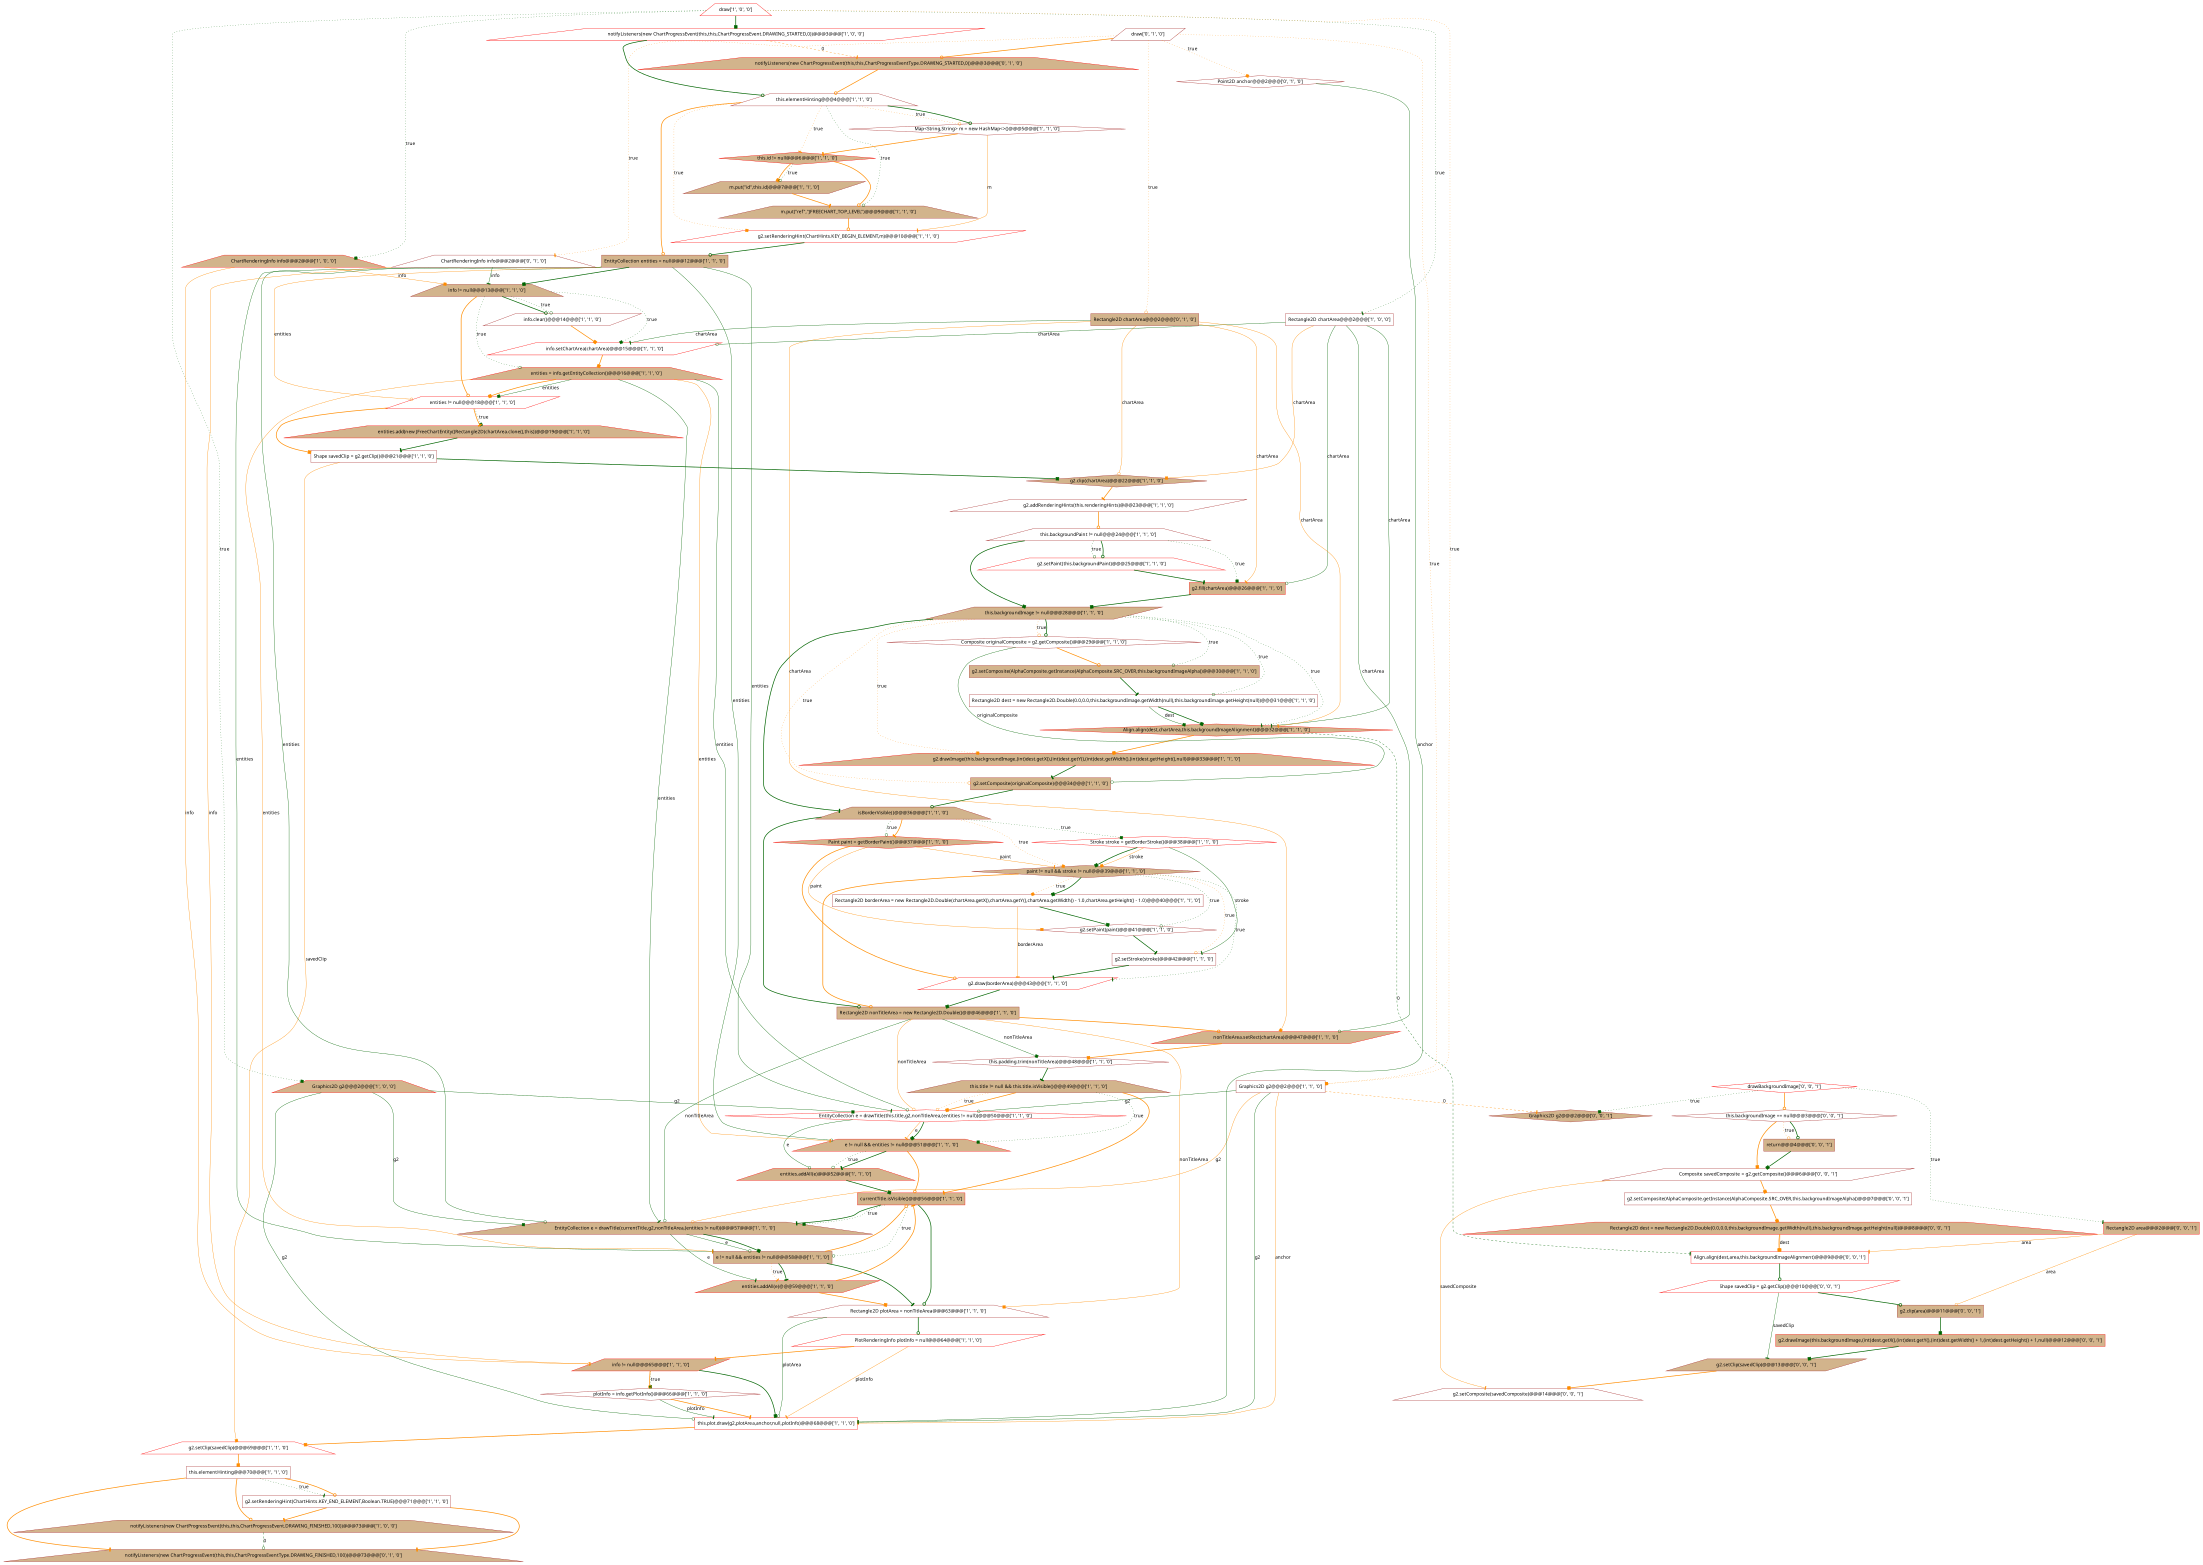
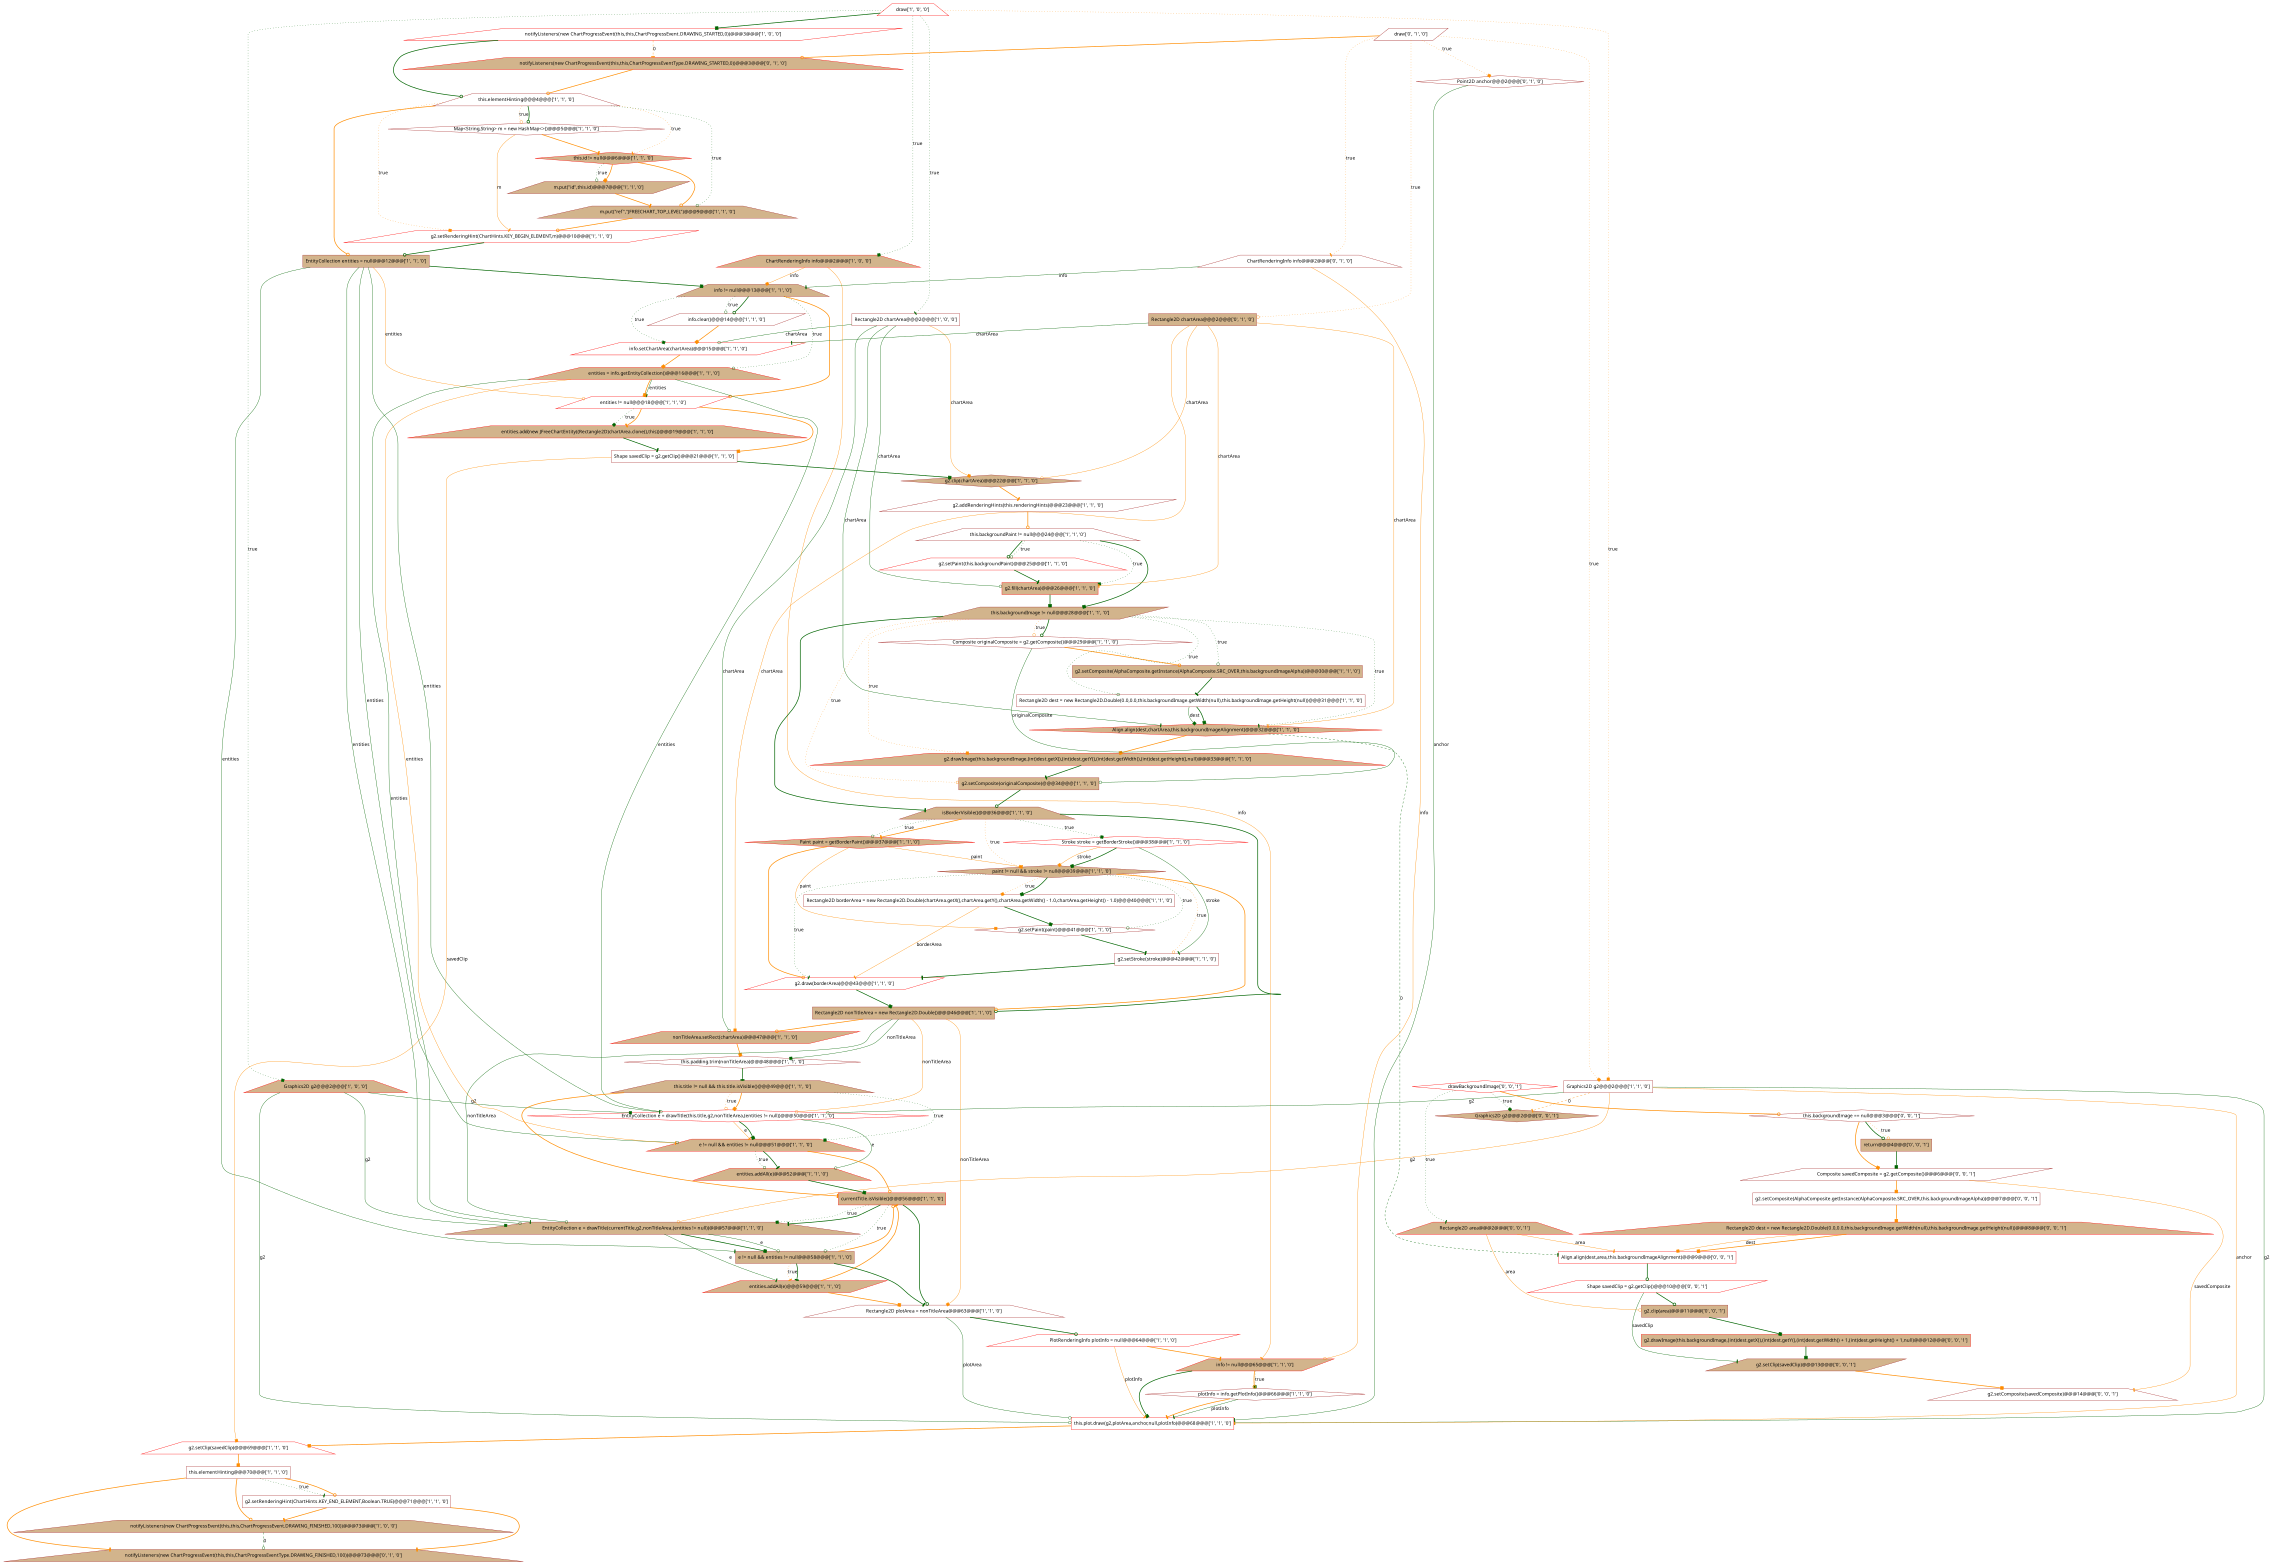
edge "entities = info.getEntityCollection()@@@16@@@['1', '1', '0']" -> "e != null && entities != null@@@58@@@['1', '1', '0']": removed, label "entities"
node "Rectangle2D area@@@2@@@['0', '0', '1']": shape box -> trapezium
